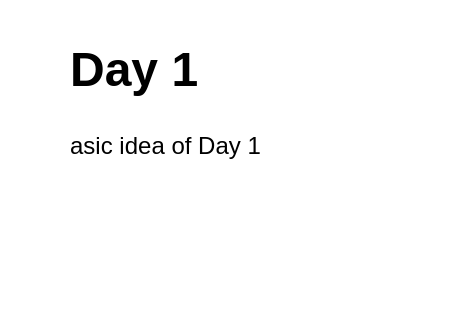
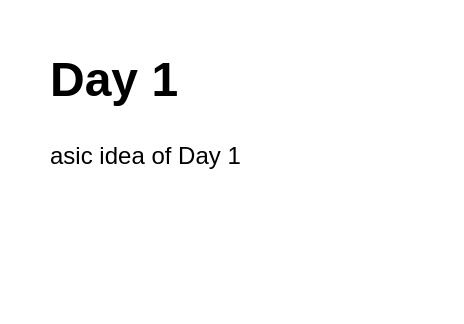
node "Day 1asic idea of Day 1": moved (251, 151) -> (231, 161)
